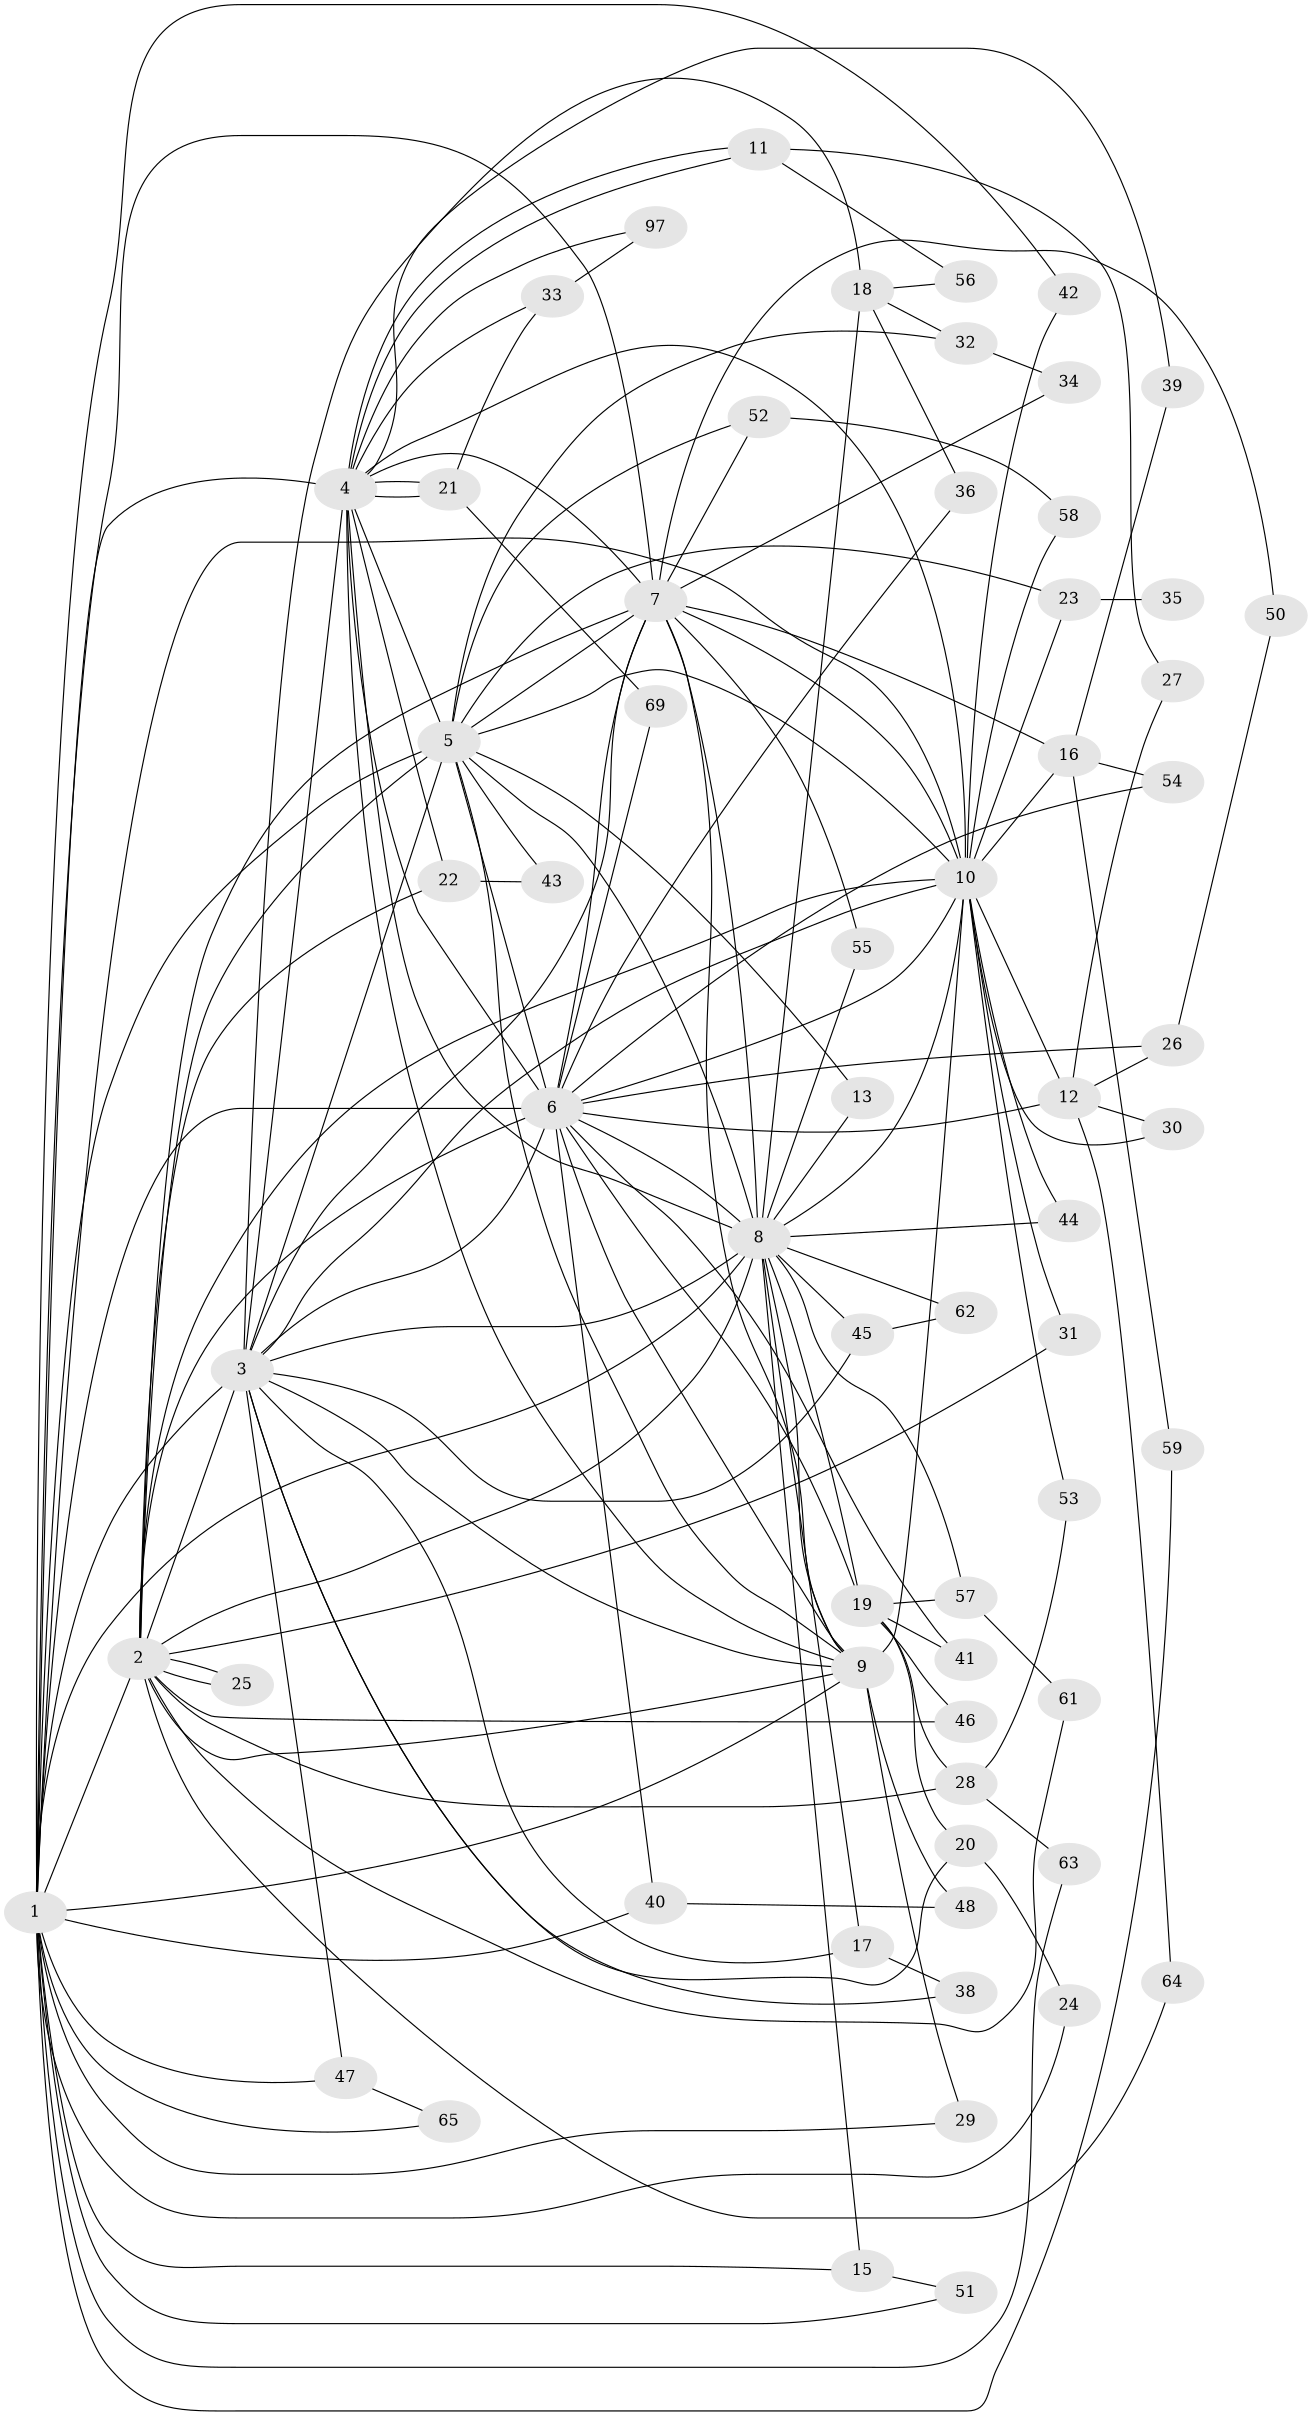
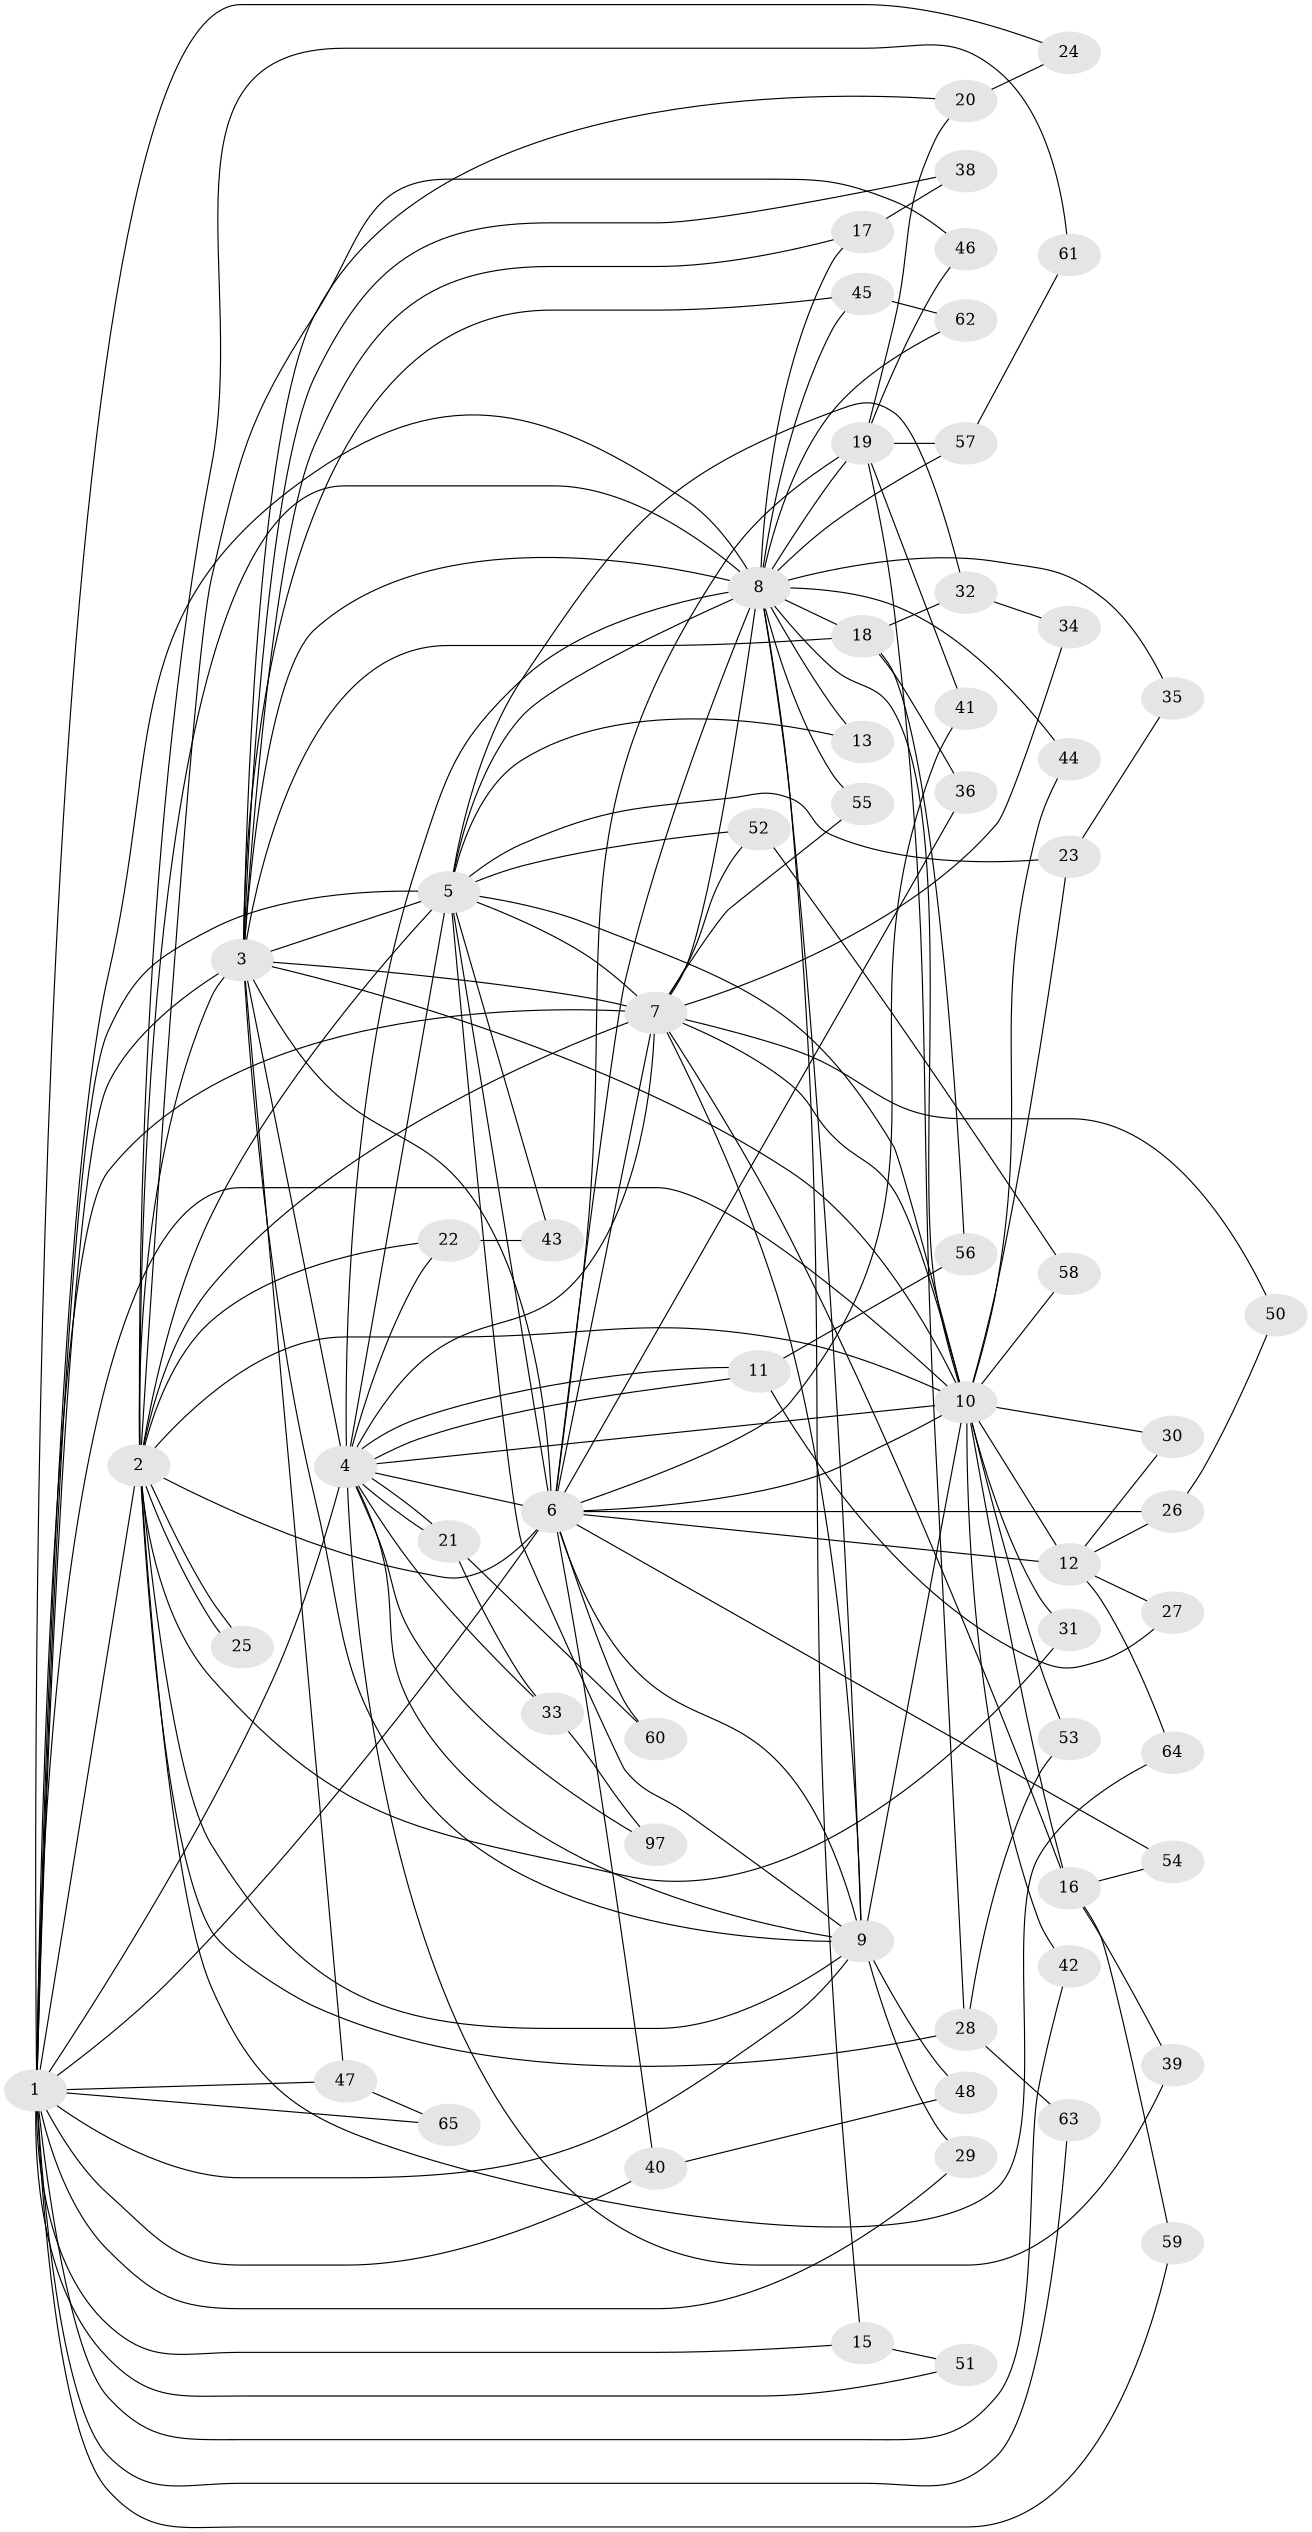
edge "8" -- "35": added
node "69": label "69" -> "60"
